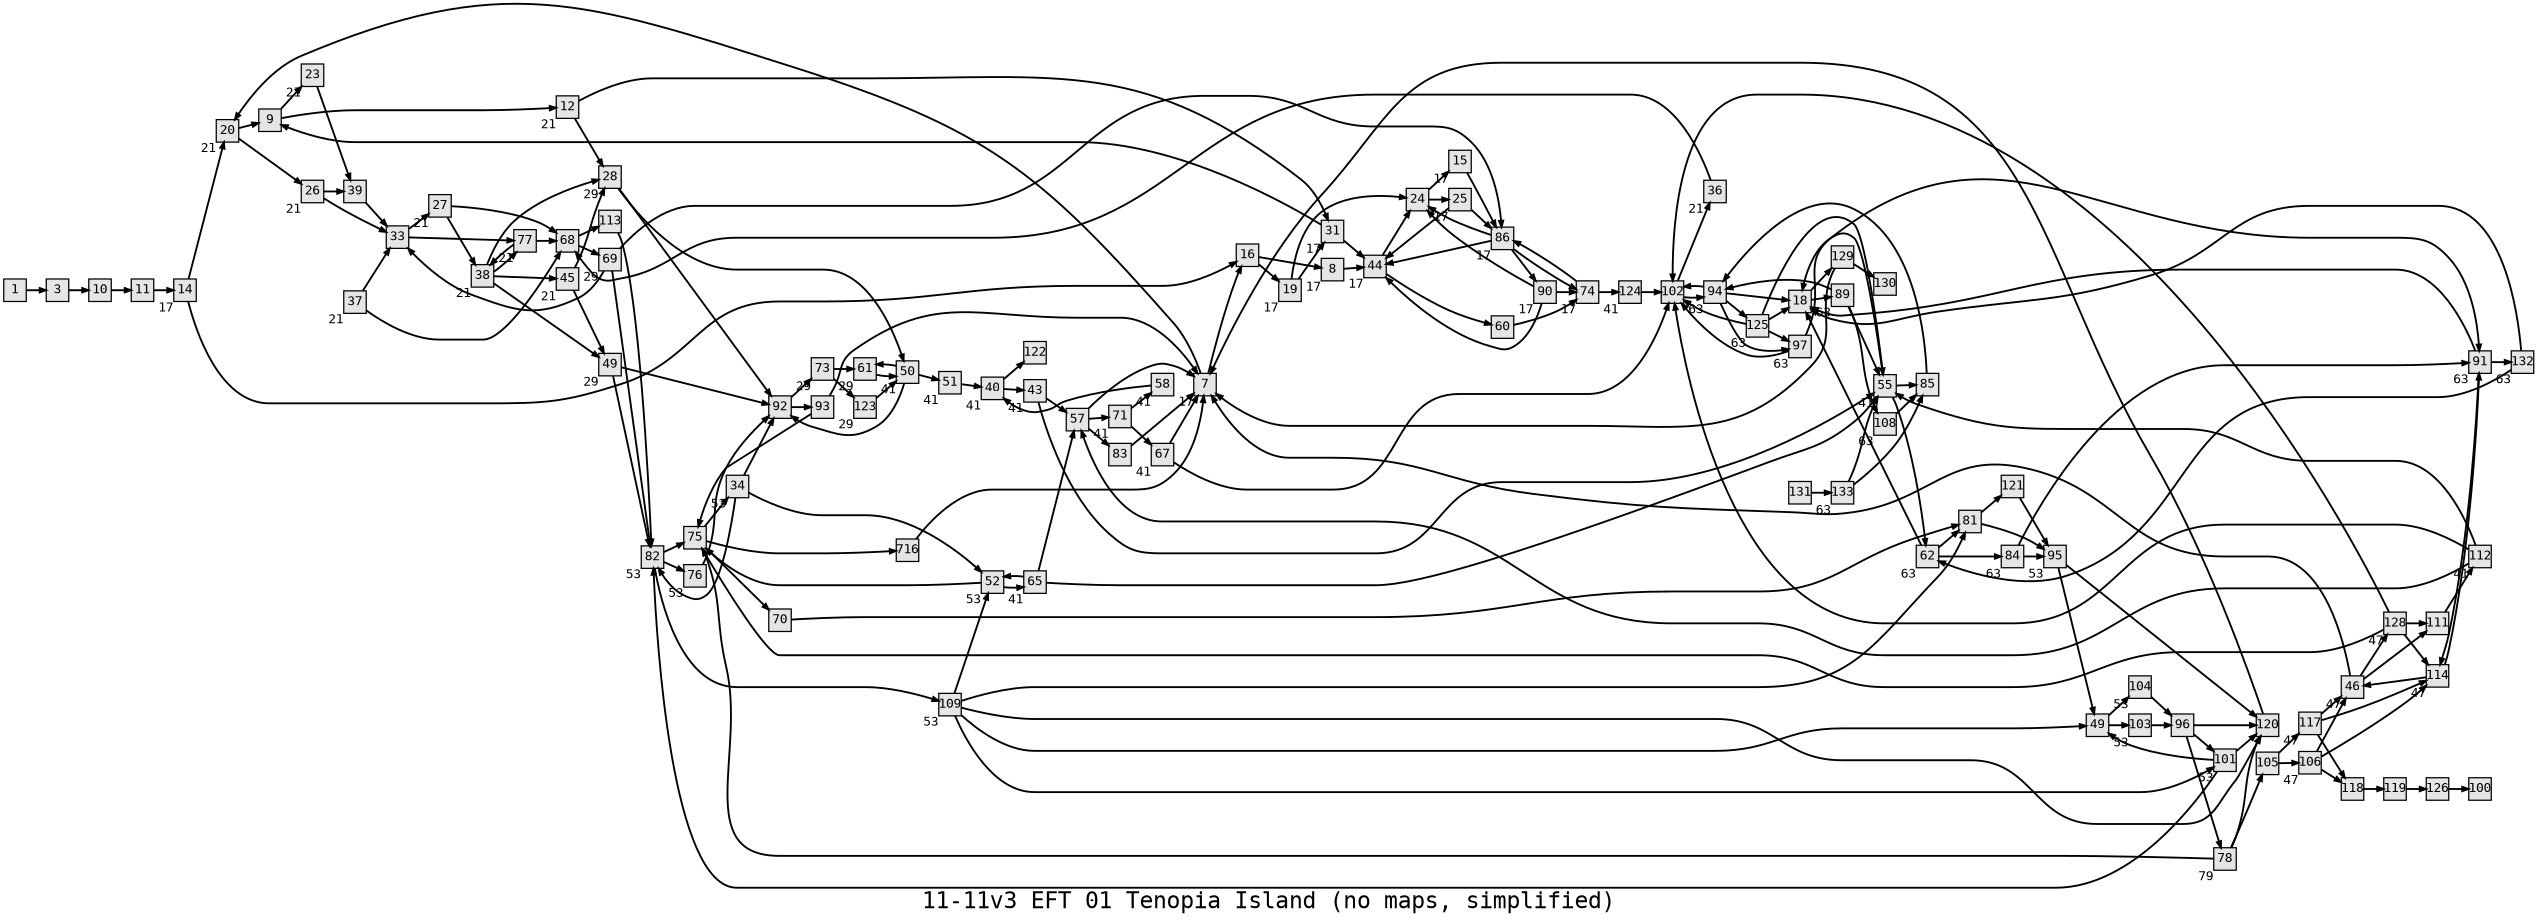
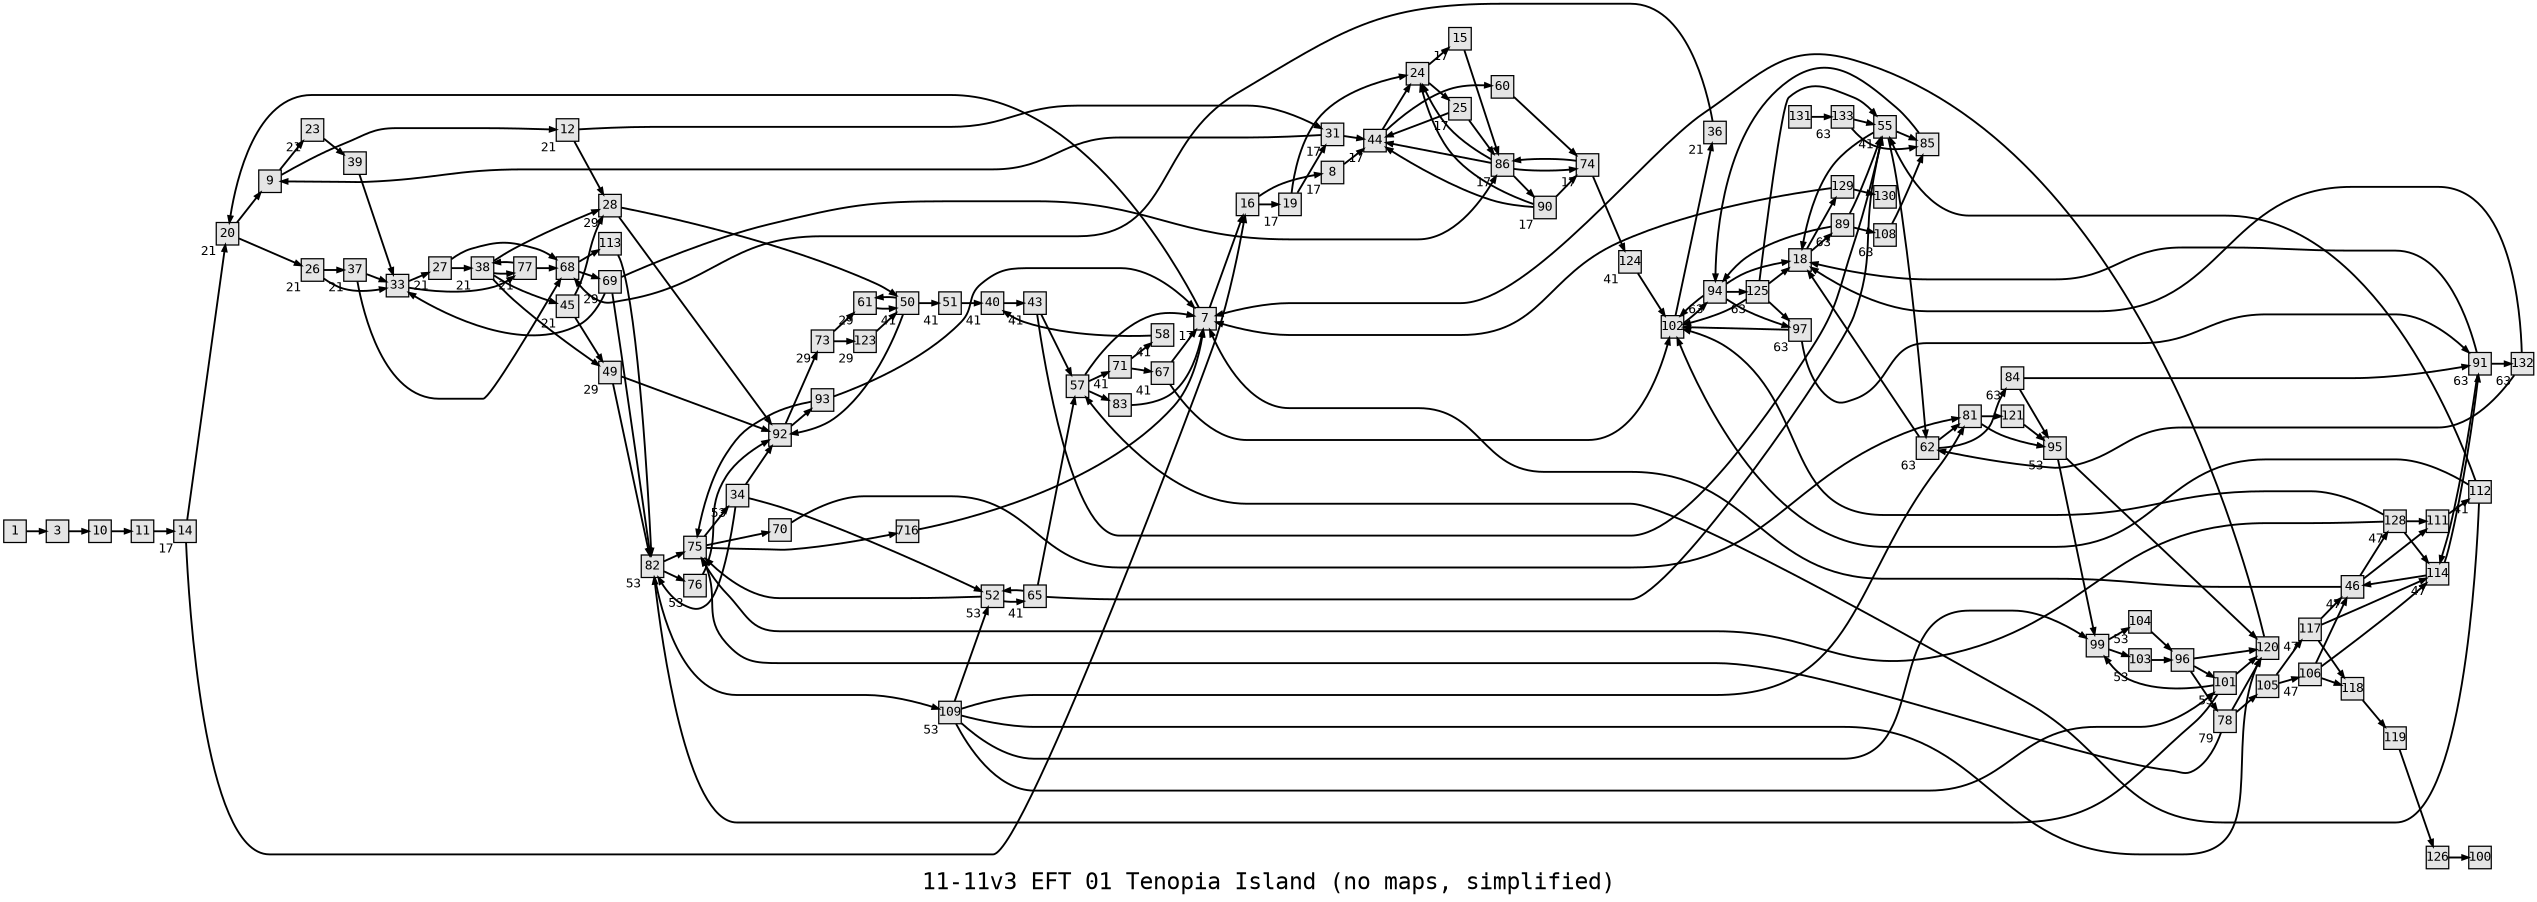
edge "26 21" -> "39": now "26 21" -> "37 21"
node "122": removed
node "49": label "49" -> "99"
